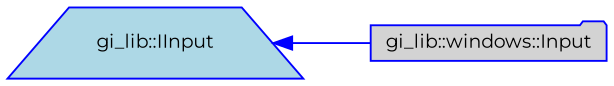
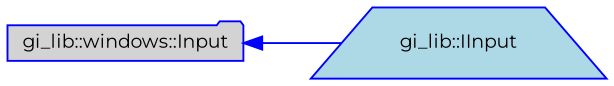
edge "gi_lib::windows::Input" -> "gi_lib::IInput": reversed
